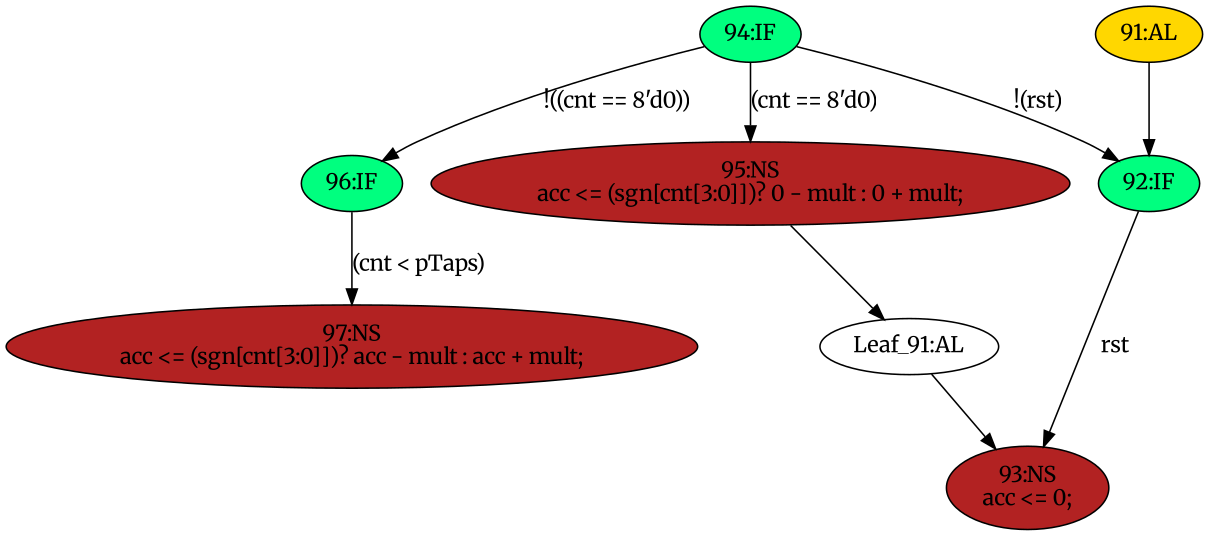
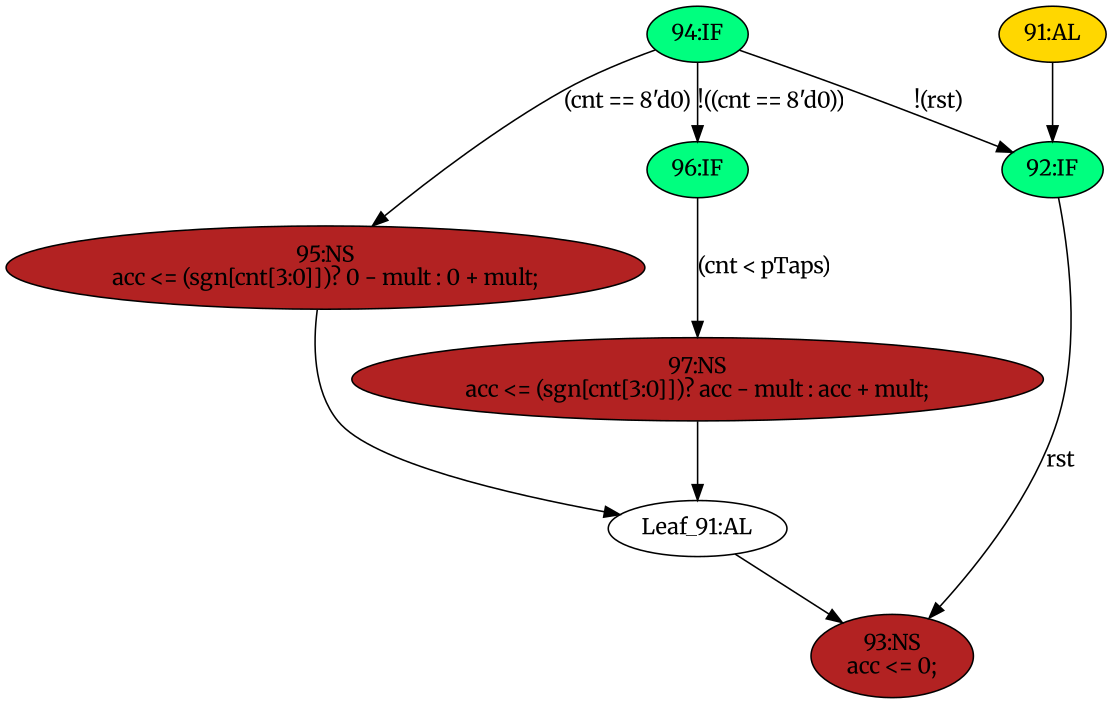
edge "97:NS acc <= (sgn[cnt[3:0]])? acc - mult : acc + mult;" -> "Leaf_91:AL": added
